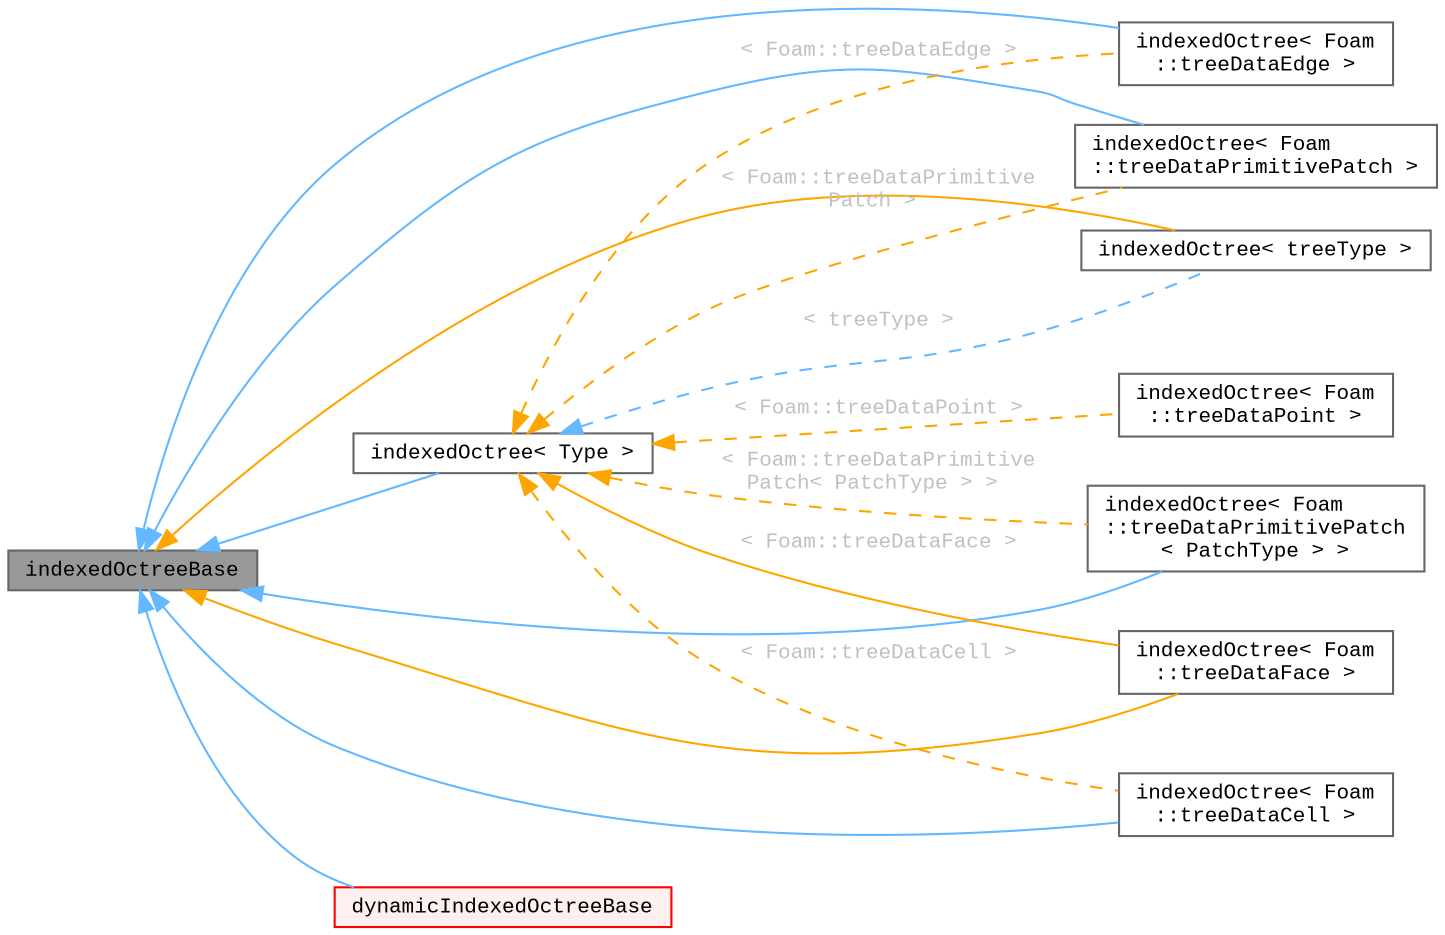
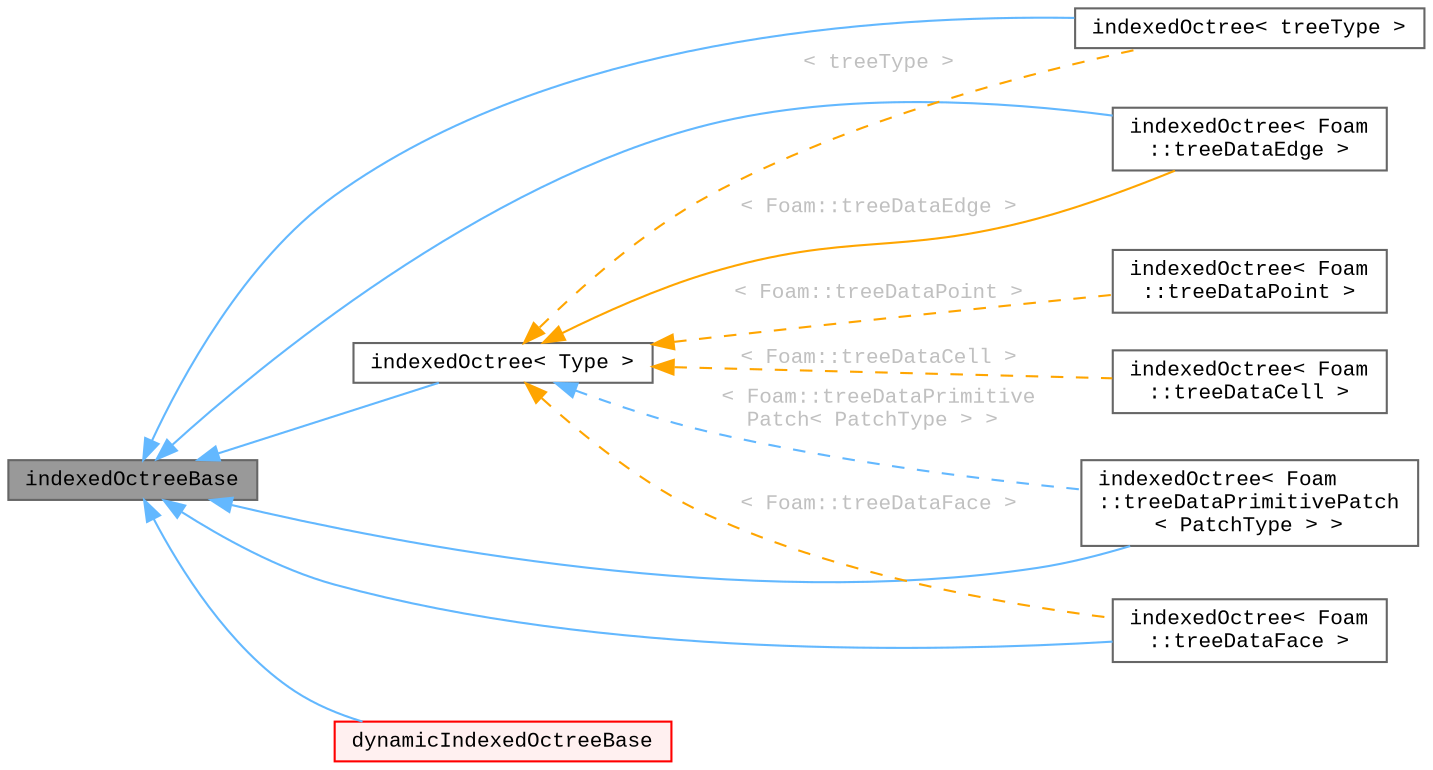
edge "indexedOctree< Foam ::treeDataEdge >" -> "indexedOctree< Type >": style dashed -> solid
node "indexedOctree< Foam ::treeDataPrimitivePatch >": removed
edge "indexedOctree< treeType >" -> "indexedOctreeBase": color orange -> steelblue1
edge "indexedOctree< treeType >" -> "indexedOctree< Type >": color steelblue1 -> orange
edge "indexedOctree< Foam ::treeDataPrimitivePatch < PatchType > >" -> "indexedOctree< Type >": color orange -> steelblue1
edge "indexedOctree< Foam ::treeDataFace >" -> "indexedOctree< Type >": style solid -> dashed
edge "indexedOctree< Foam ::treeDataFace >" -> "indexedOctreeBase": color orange -> steelblue1
edge "indexedOctree< Foam ::treeDataCell >" -> "indexedOctreeBase": removed
